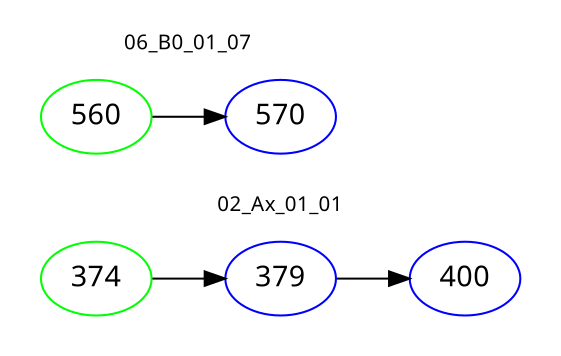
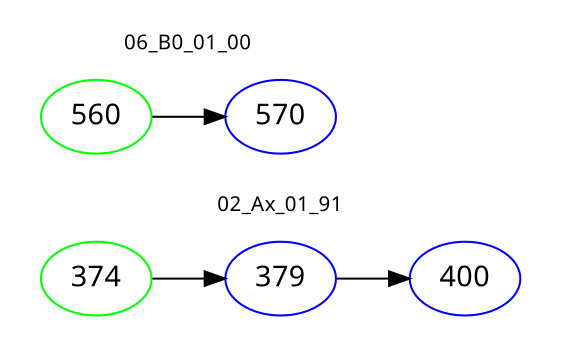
cluster "06_B0_01_07": label "06_B0_01_07" -> "06_B0_01_00"
cluster "02_Ax_01_01": label "02_Ax_01_01" -> "02_Ax_01_91"
